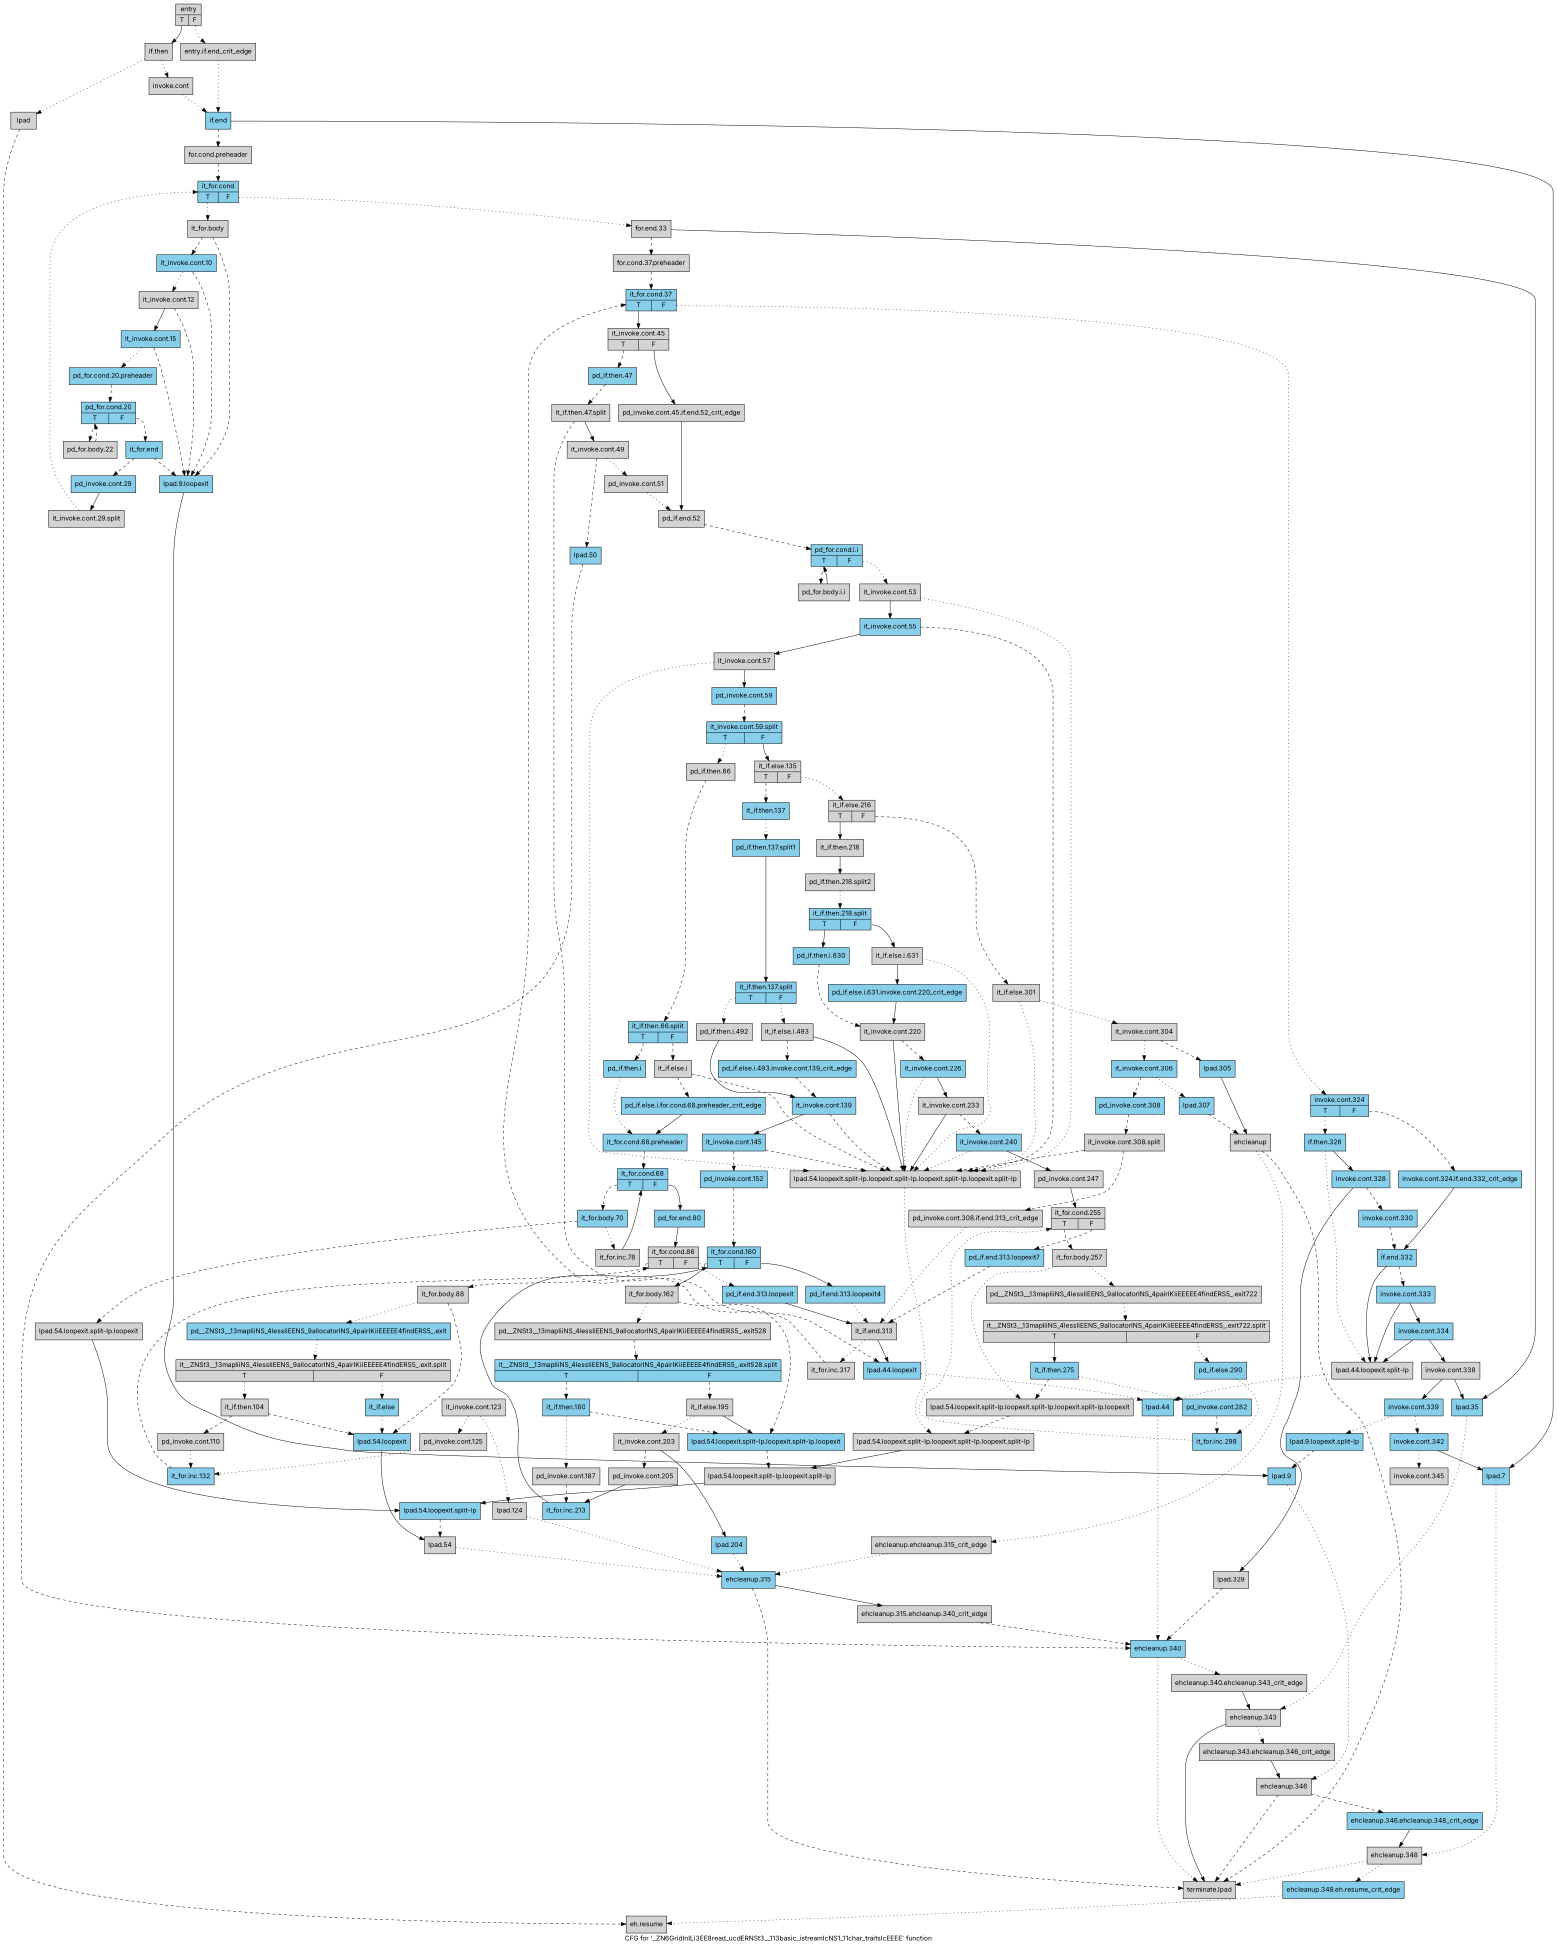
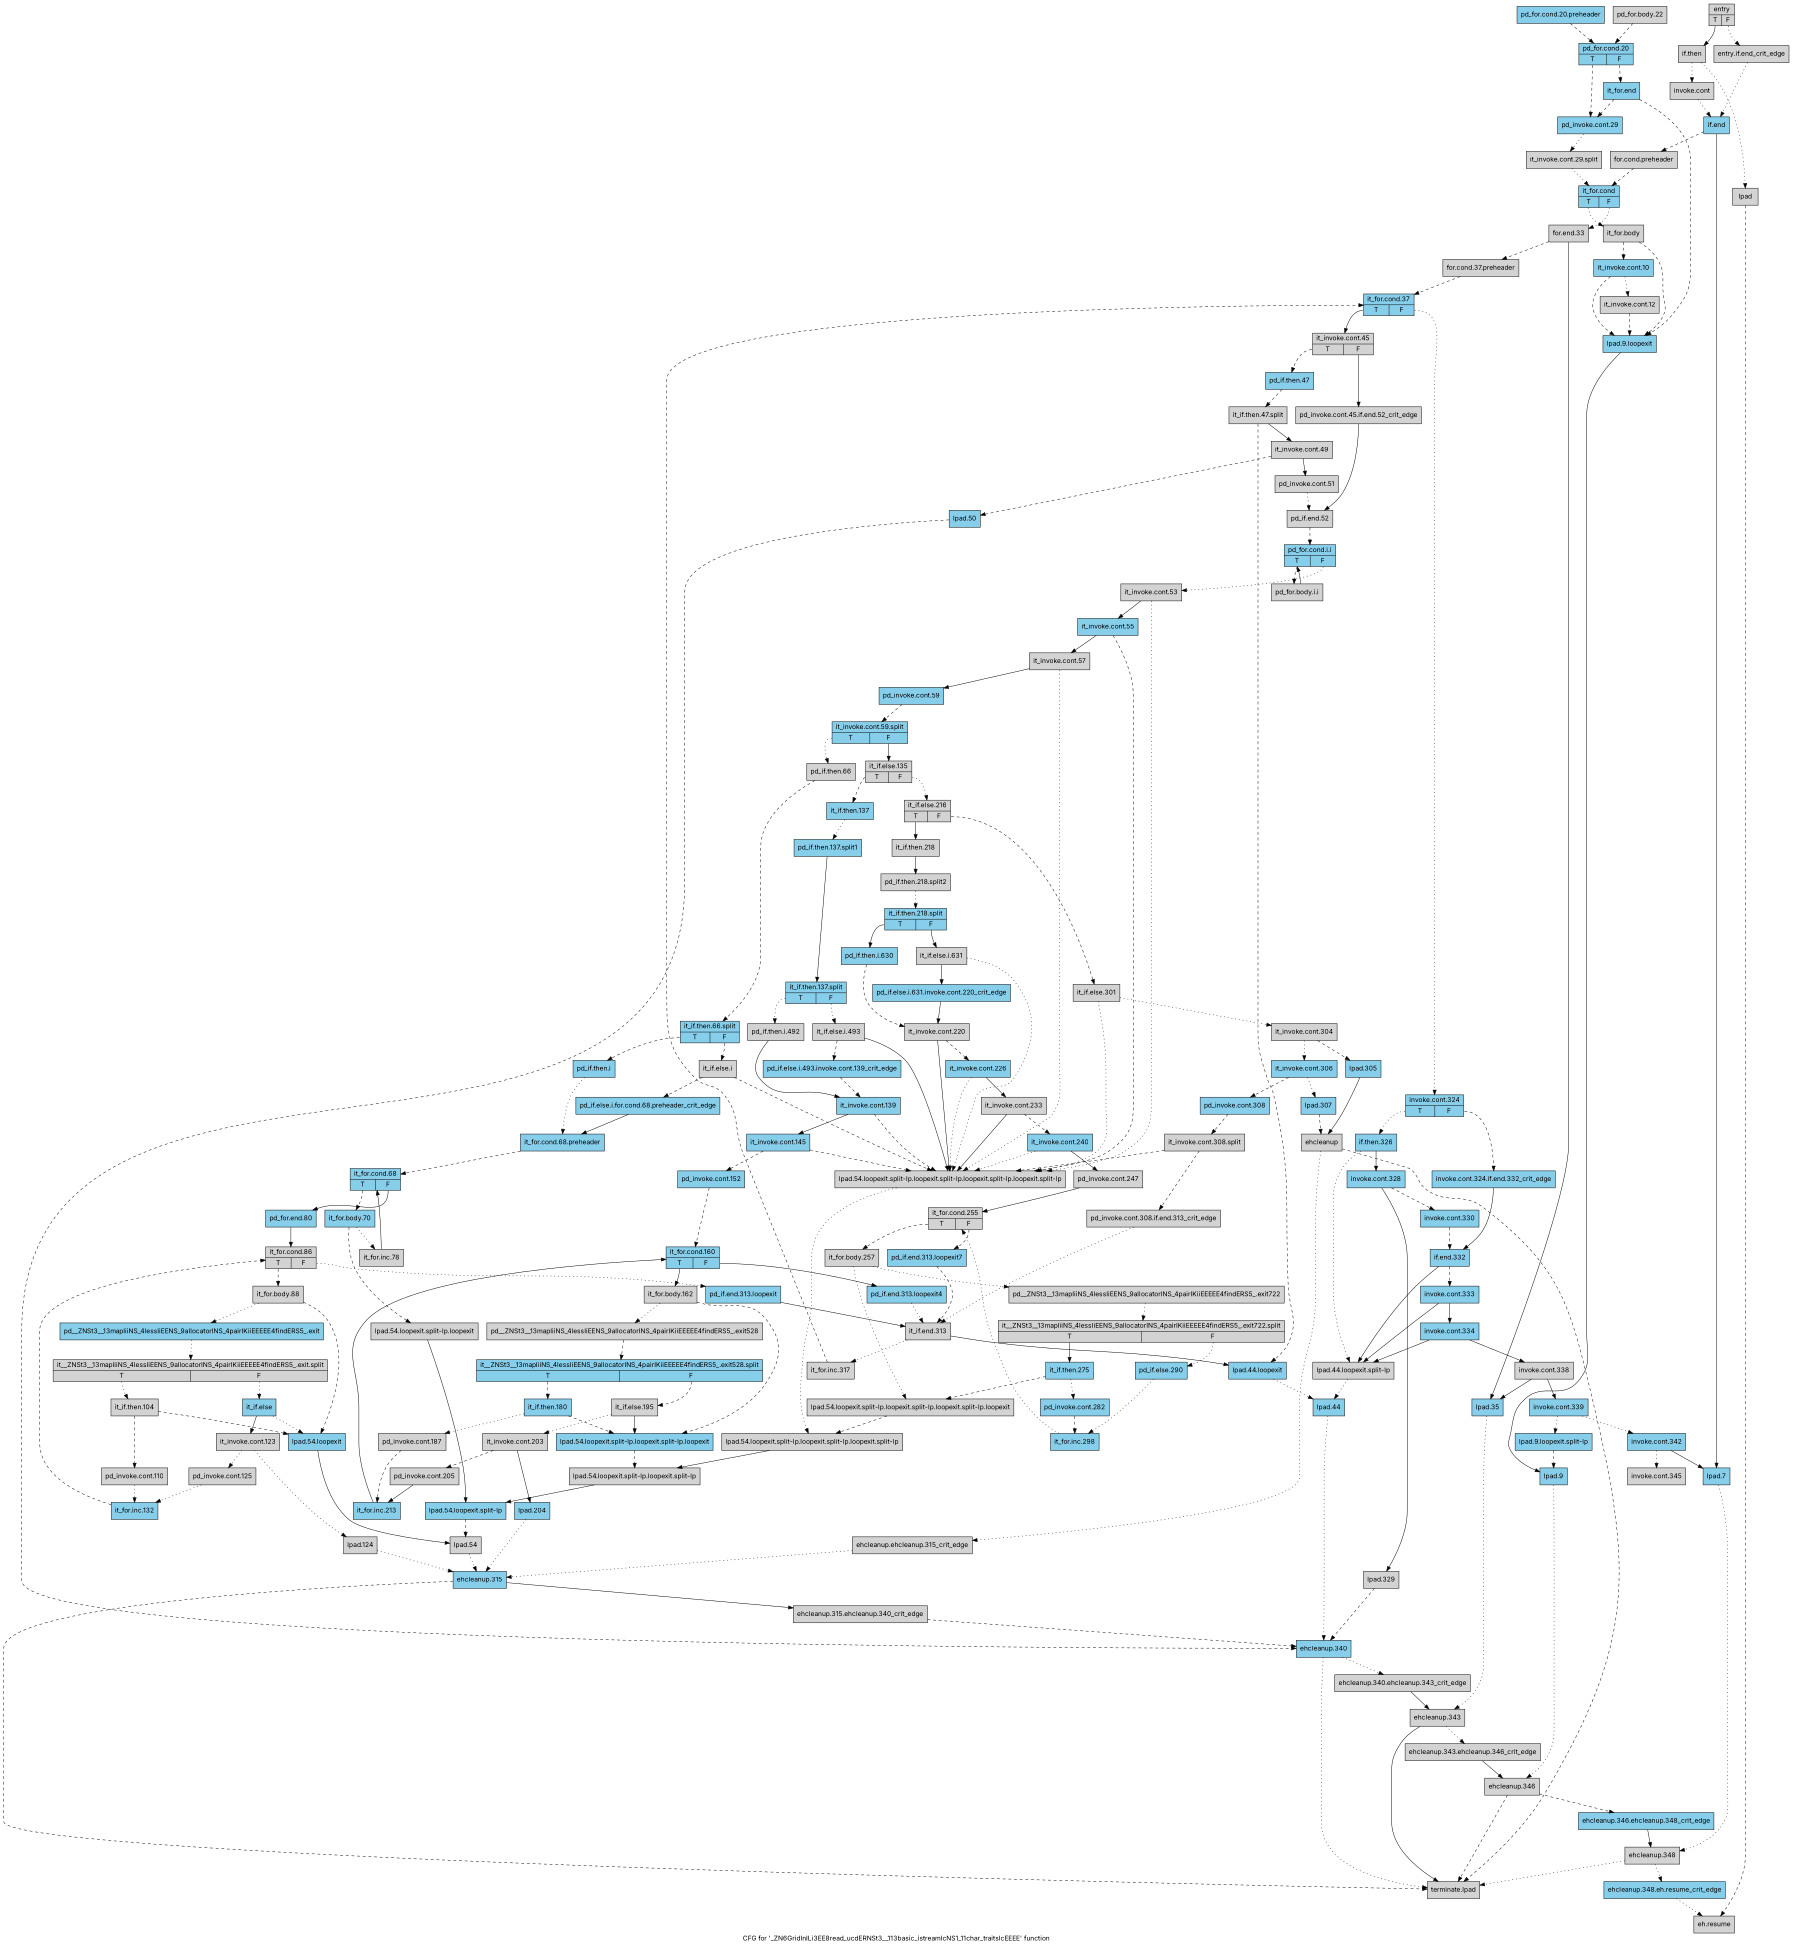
node "it_invoke.cont.15": removed
edge "pd_for.cond.20" -> "pd_for.body.22": now "pd_for.cond.20" -> "pd_invoke.cont.29"
edge "it_invoke.cont.49" -> "pd_invoke.cont.51": style dotted -> solid
edge "pd_invoke.cont.29" -> "it_invoke.cont.29.split": style solid -> dotted
edge "it_if.else" -> "it_invoke.cont.123": added
